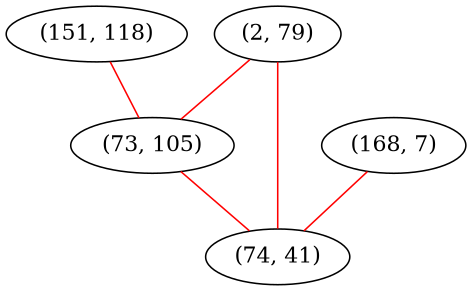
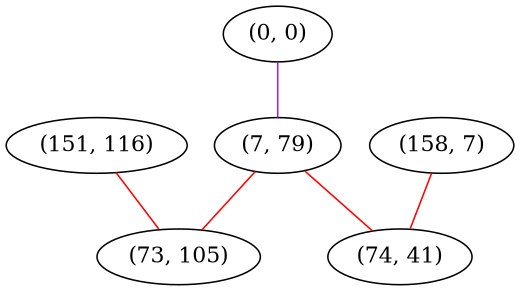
node "(151, 118)": label "(151, 118)" -> "(151, 116)"
node "(0, 0)": added
node "(2, 79)": label "(2, 79)" -> "(7, 79)"
node "(168, 7)": label "(168, 7)" -> "(158, 7)"
edge "(73, 105)" -- "(74, 41)": removed
